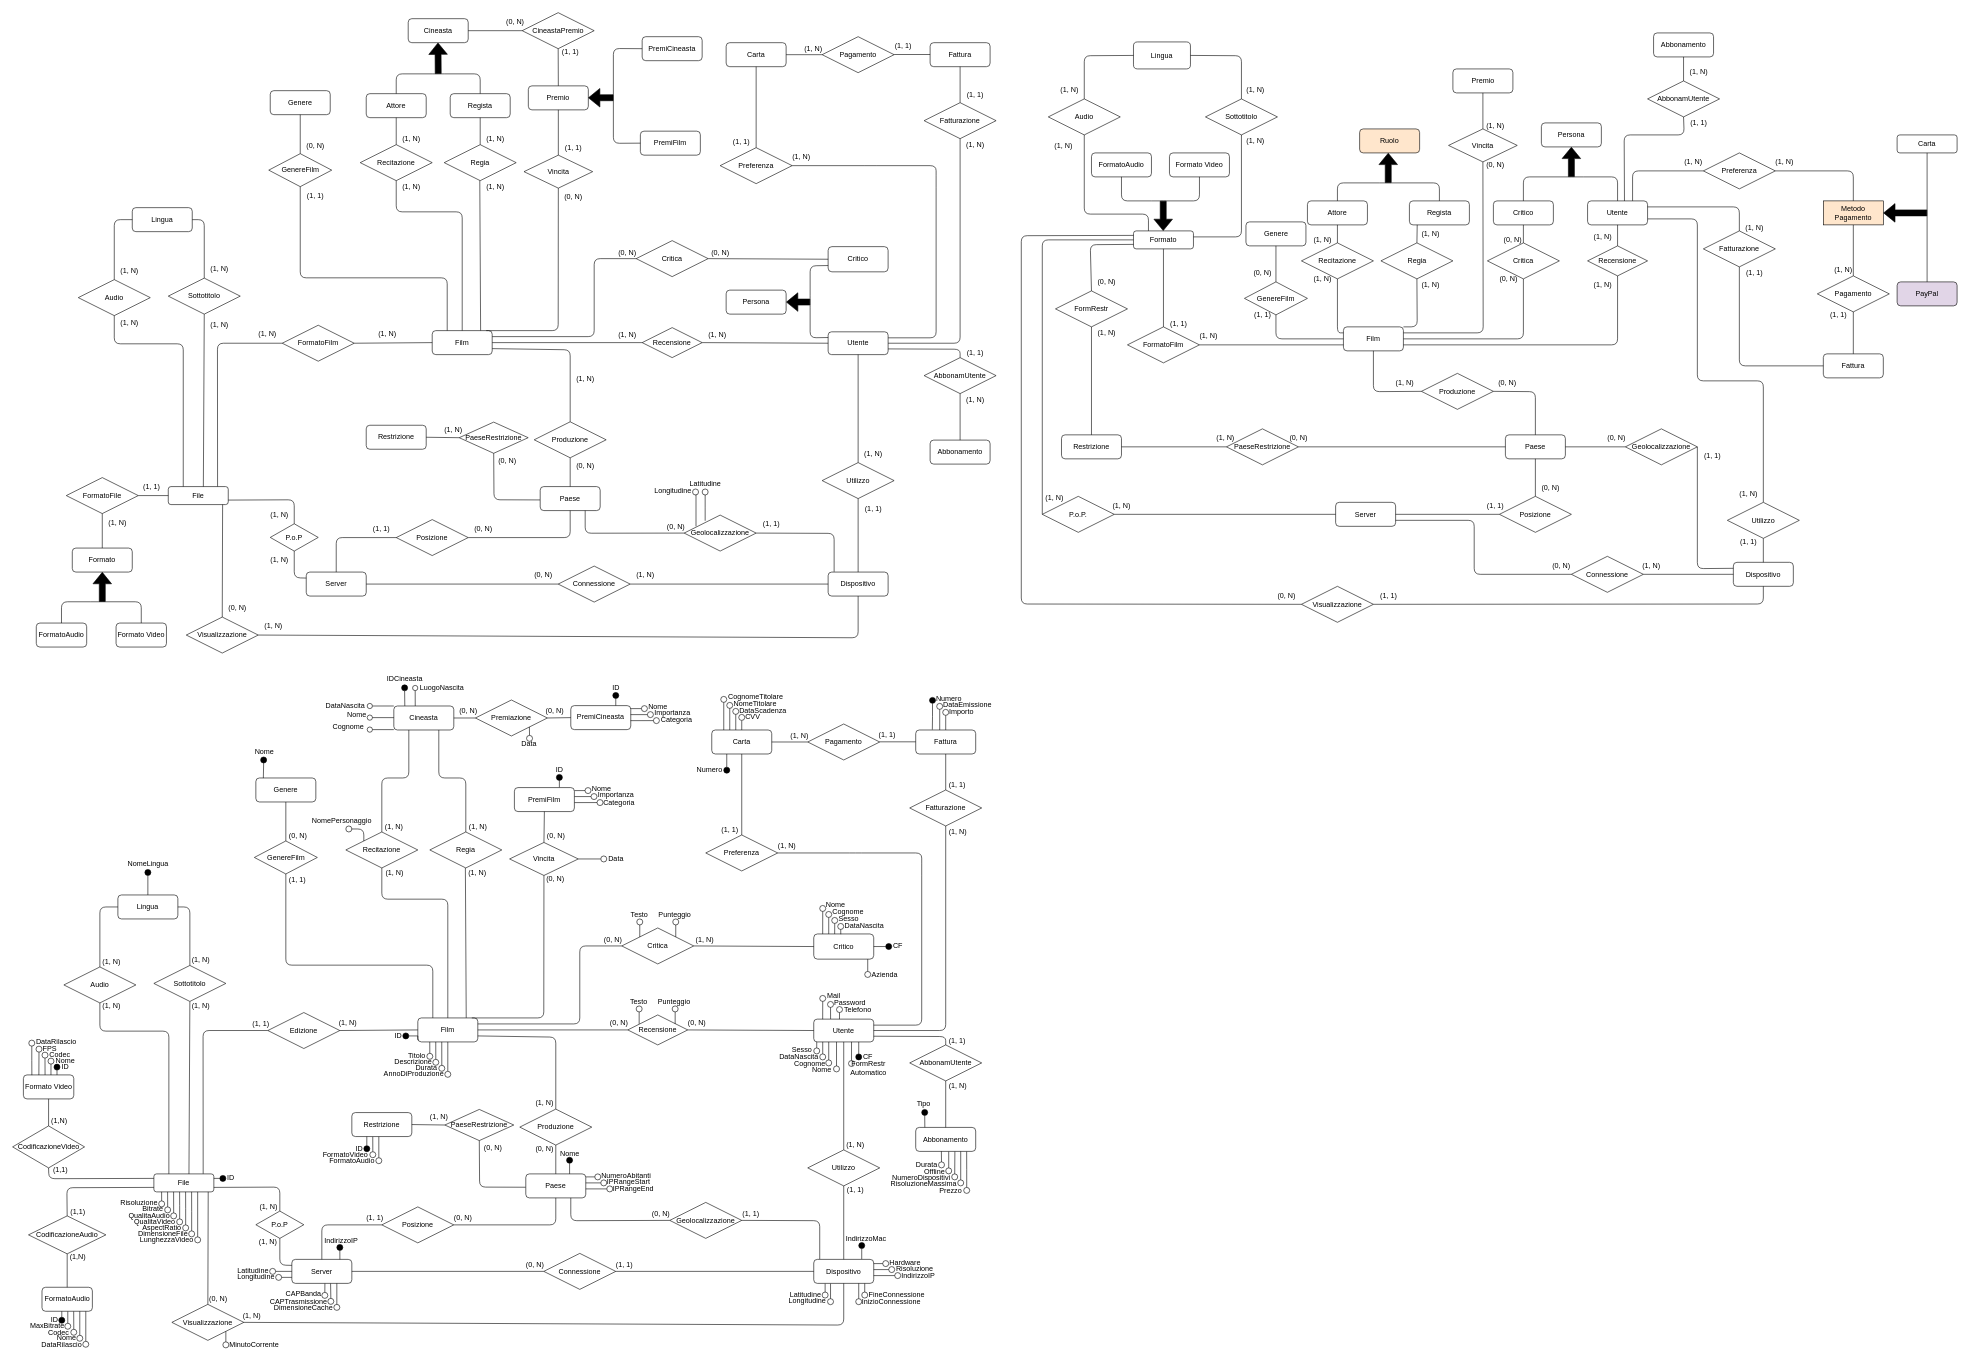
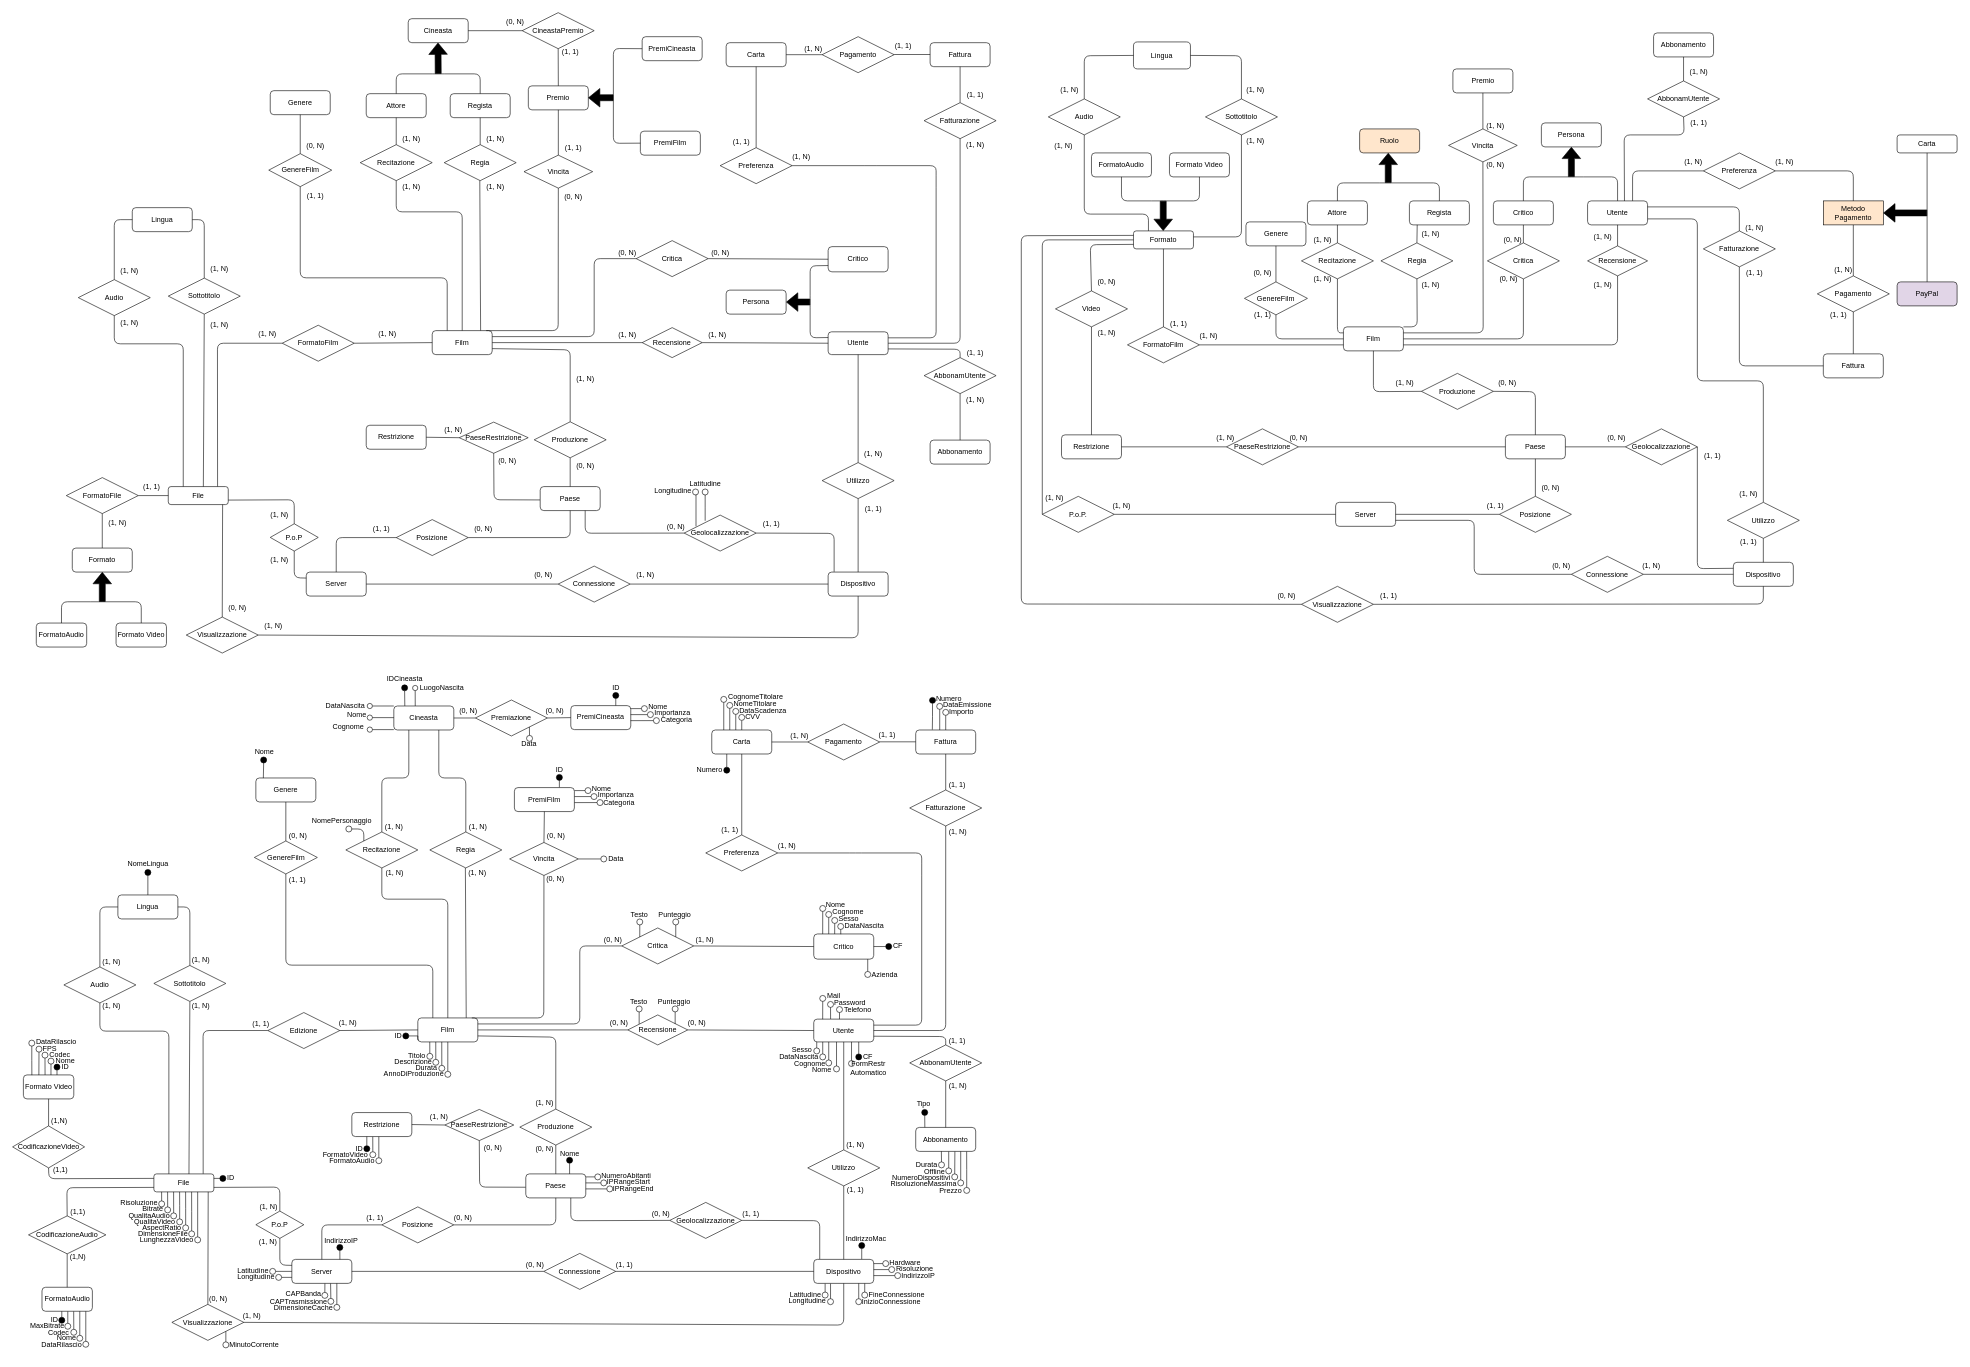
node "FormRestr": label "FormRestr" -> "Video"
